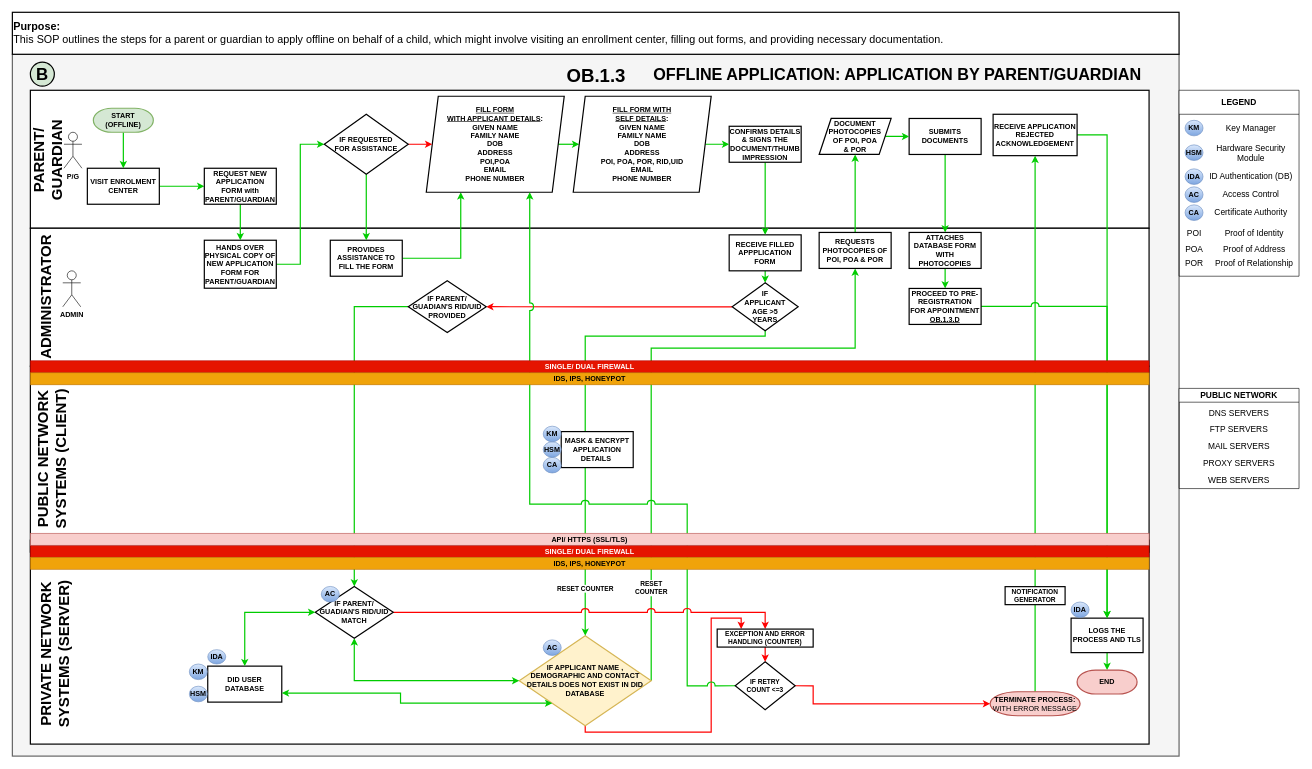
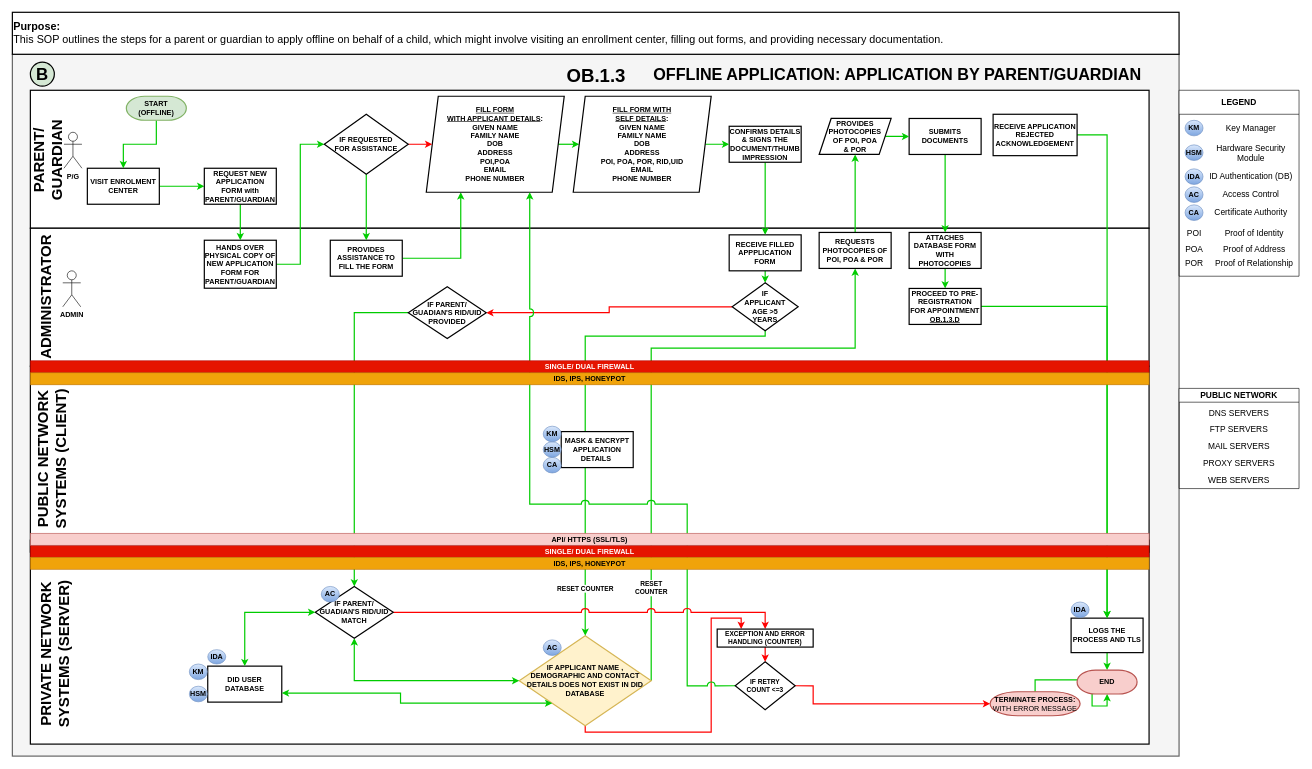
node "START (OFFLINE)": moved (123, 120) -> (156, 108)
node "DOCUMENT PHOTOCOPIES OF POI, POA & POR": label "DOCUMENT PHOTOCOPIES OF POI, POA & POR" -> "PROVIDES PHOTOCOPIES OF POI, POA & POR"
edge "TERMINATE PROCESS:WITH ERROR MESSAGE" -> "RECEIVE APPLICATION REJECTED ACKNOWLEDGEMENT": now "TERMINATE PROCESS:WITH ERROR MESSAGE" -> "END"
node "IF PARENT/GUADIAN'S RID/UIDPROVIDED": moved (447, 307) -> (447, 313)
node "NOTIFICATION GENERATOR": removed
